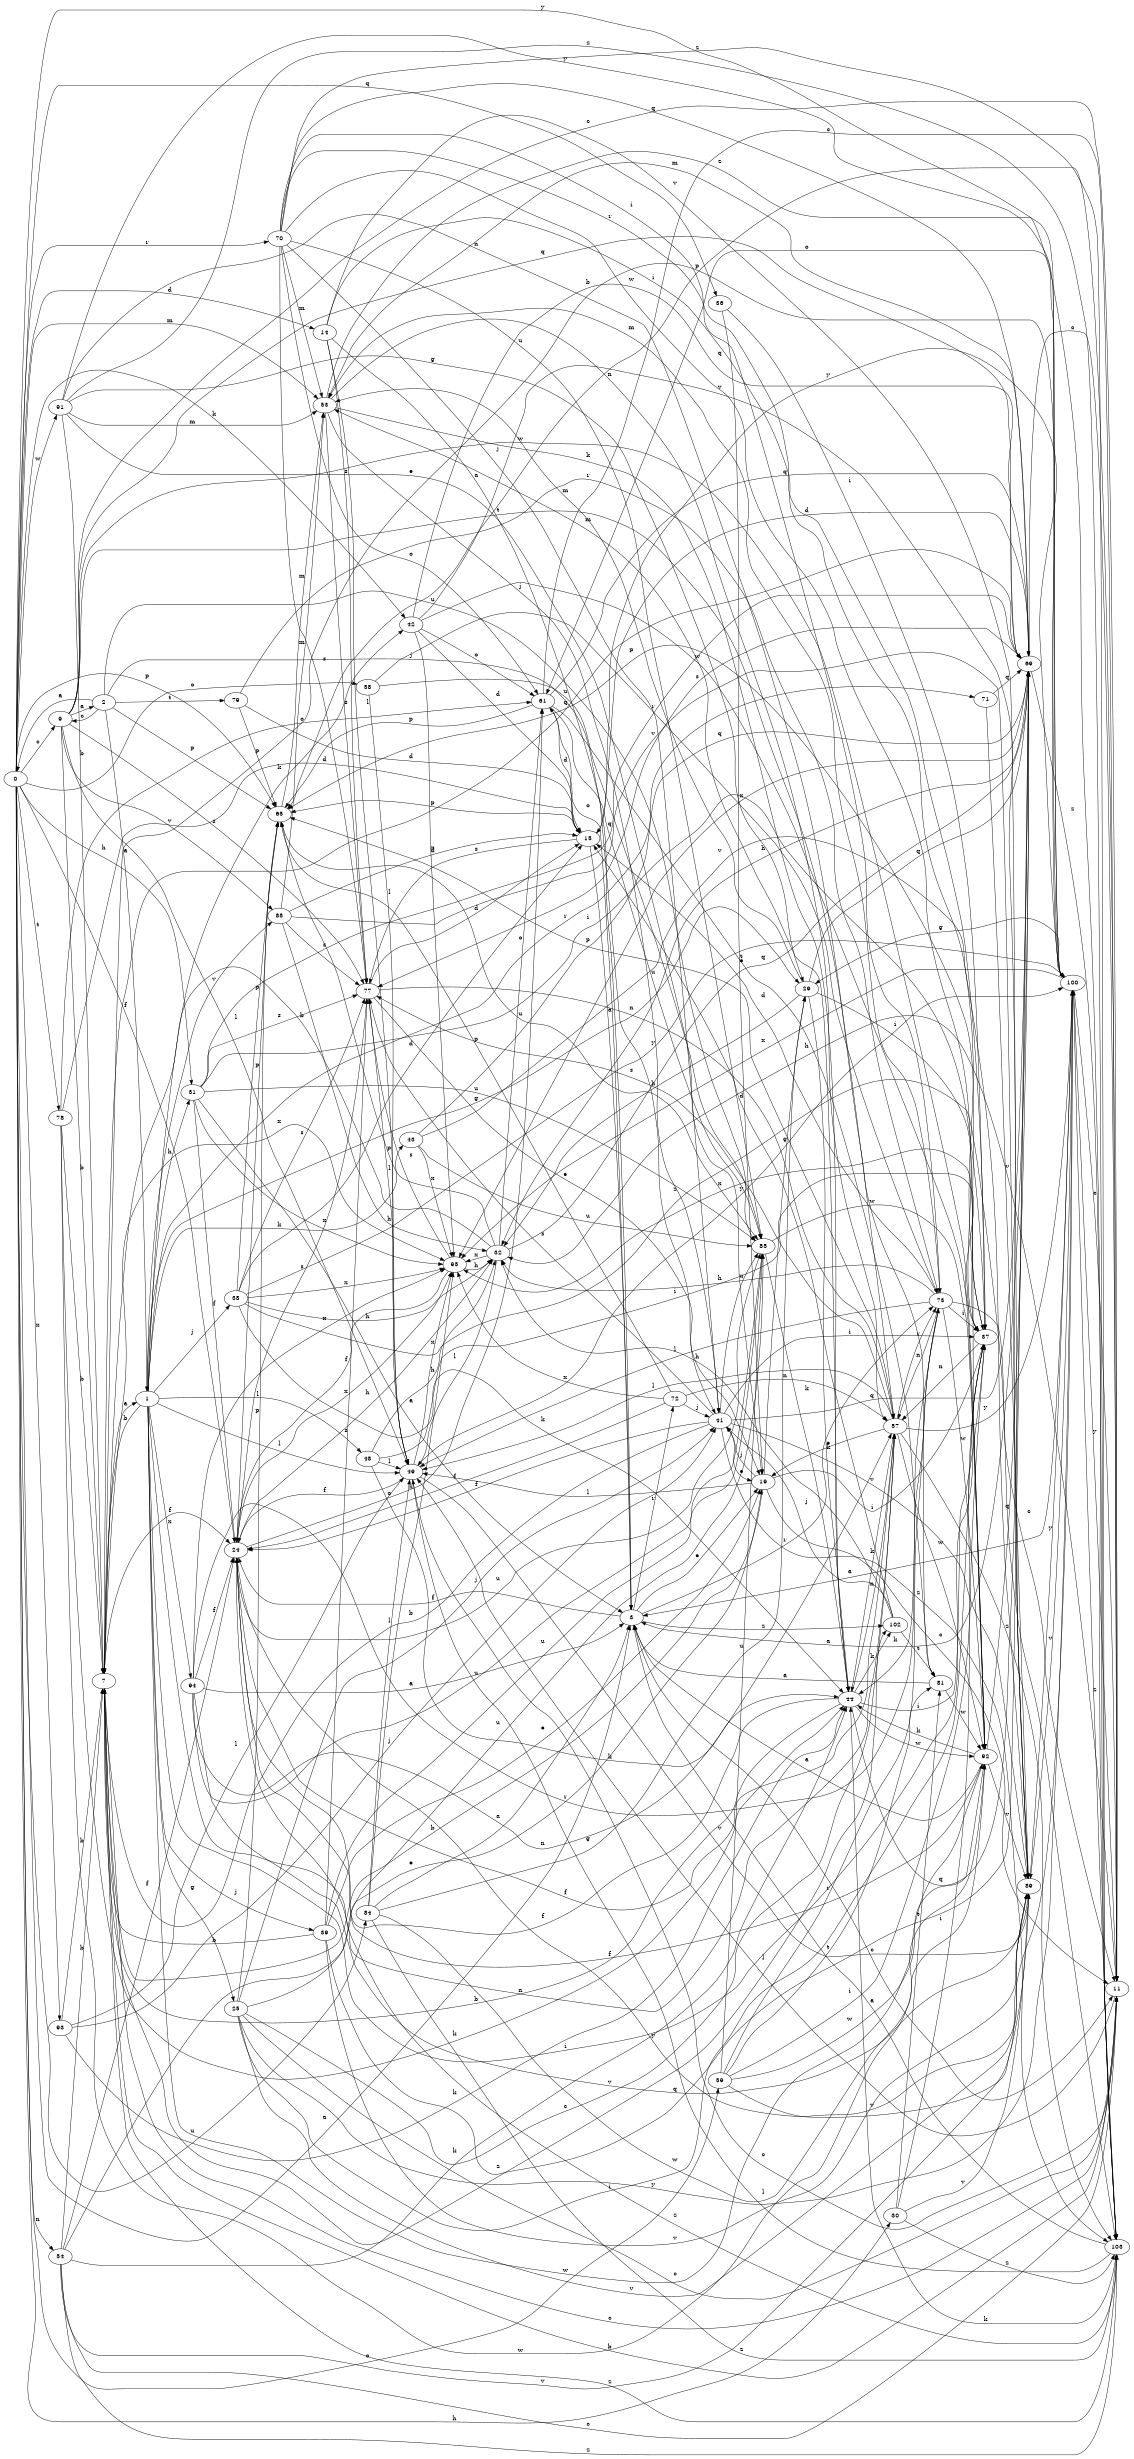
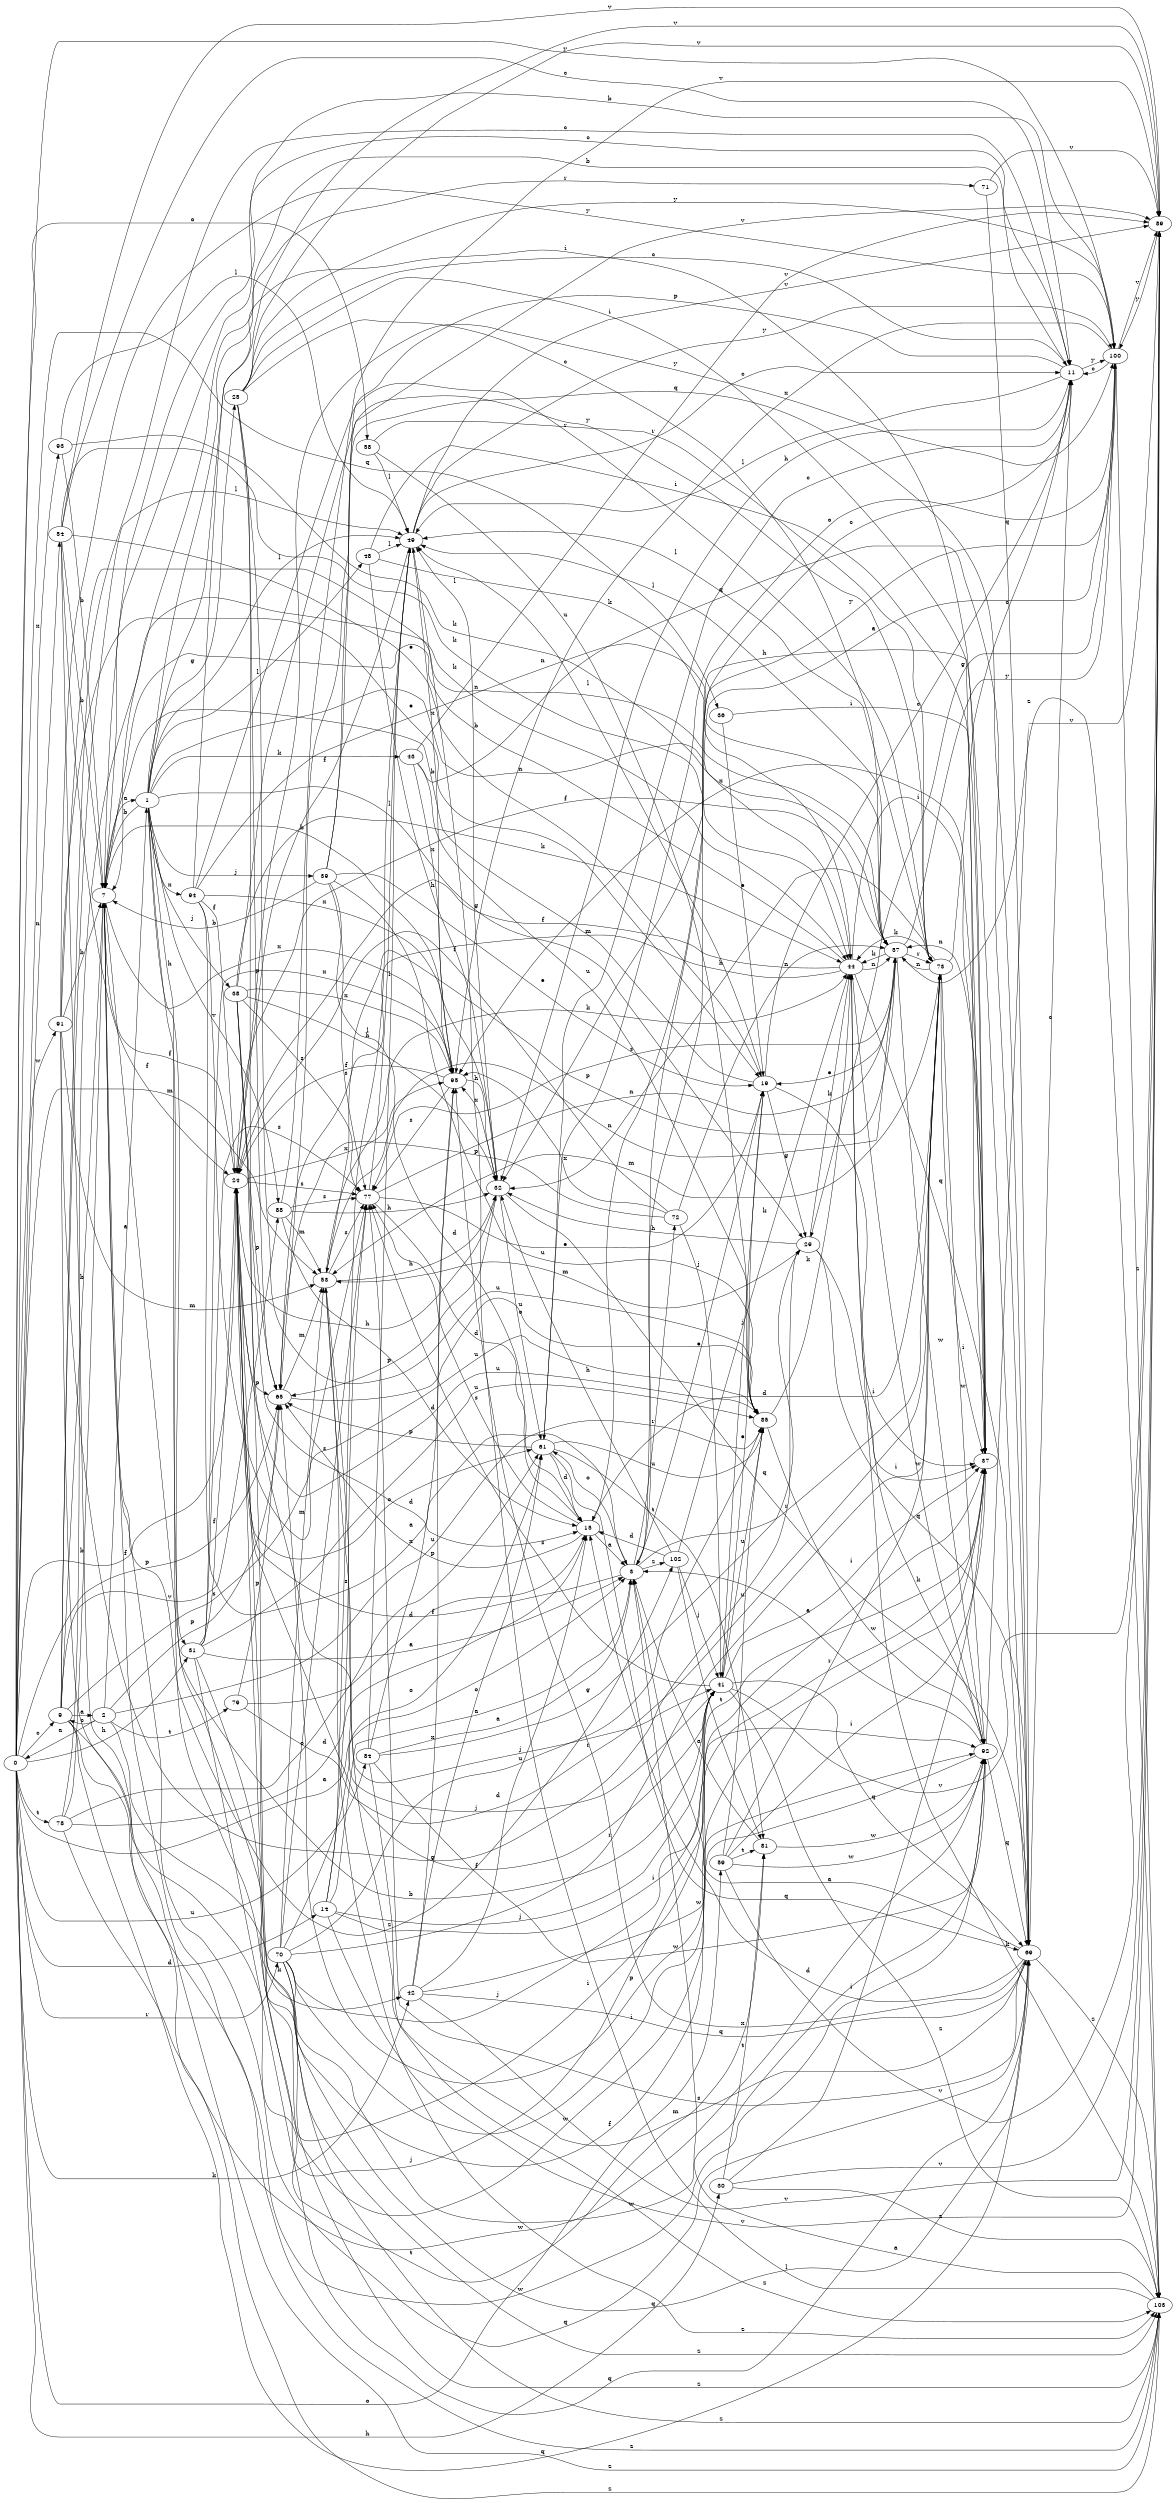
edge "38" -> "100": now "38" -> "73"
edge "39" -> "15": added, label "d"
edge "53" -> "32": added, label "h"
edge "44" -> "102": reversed
edge "93" -> "41": now "14" -> "41"
